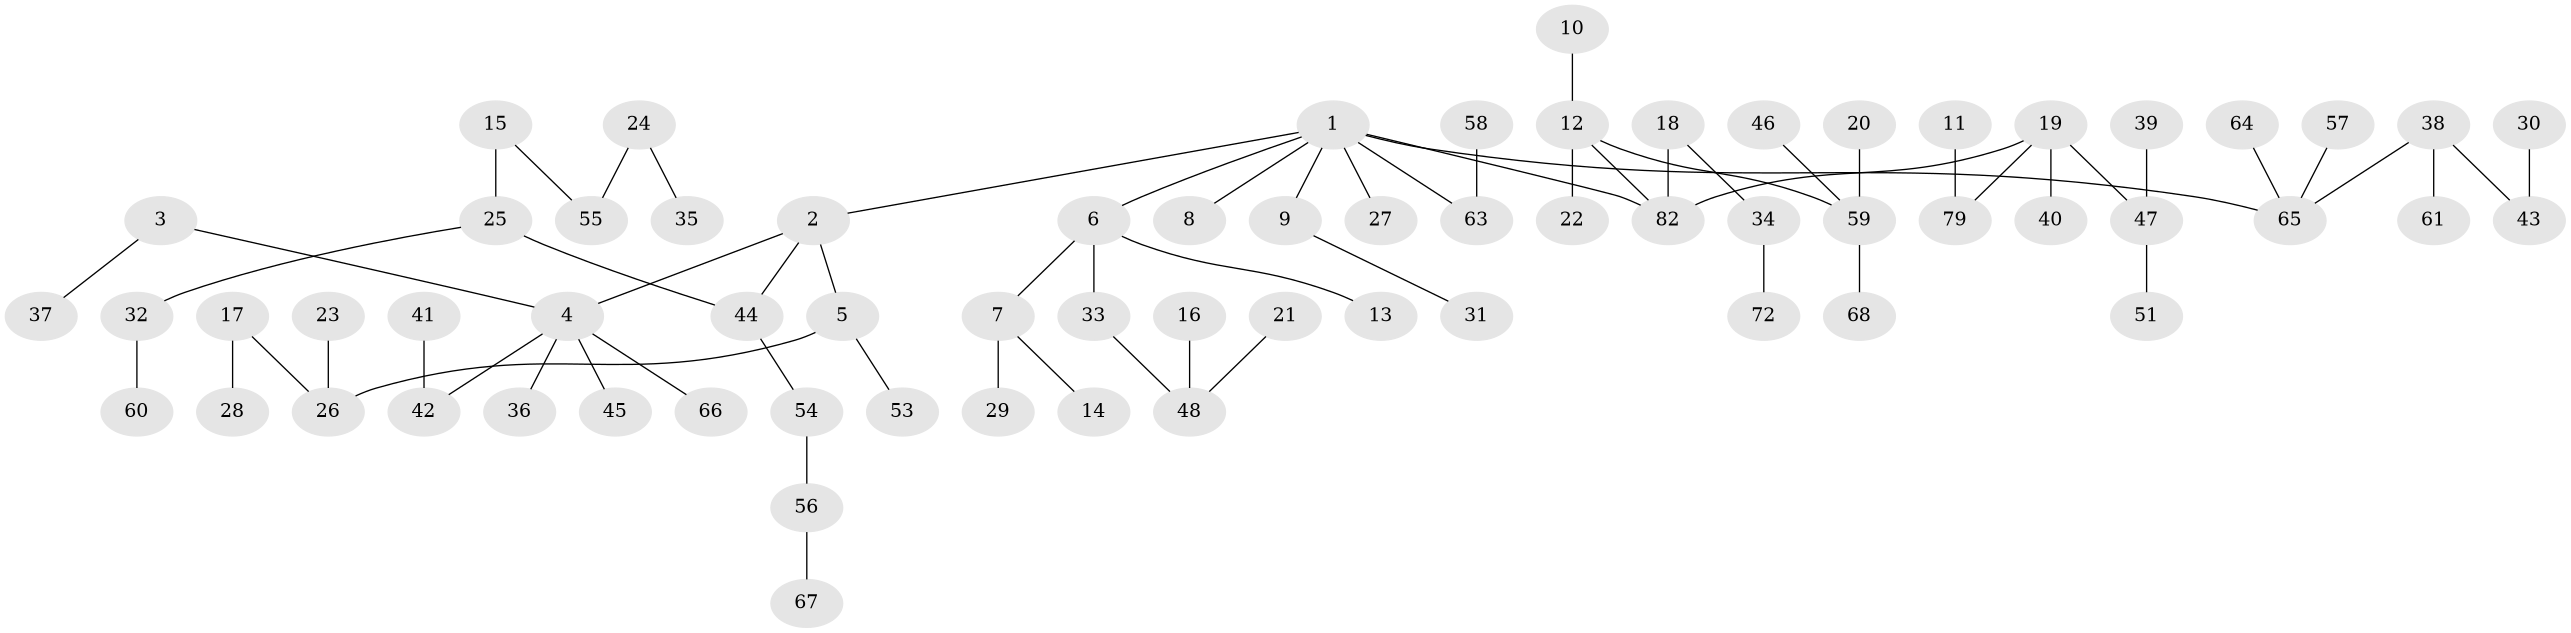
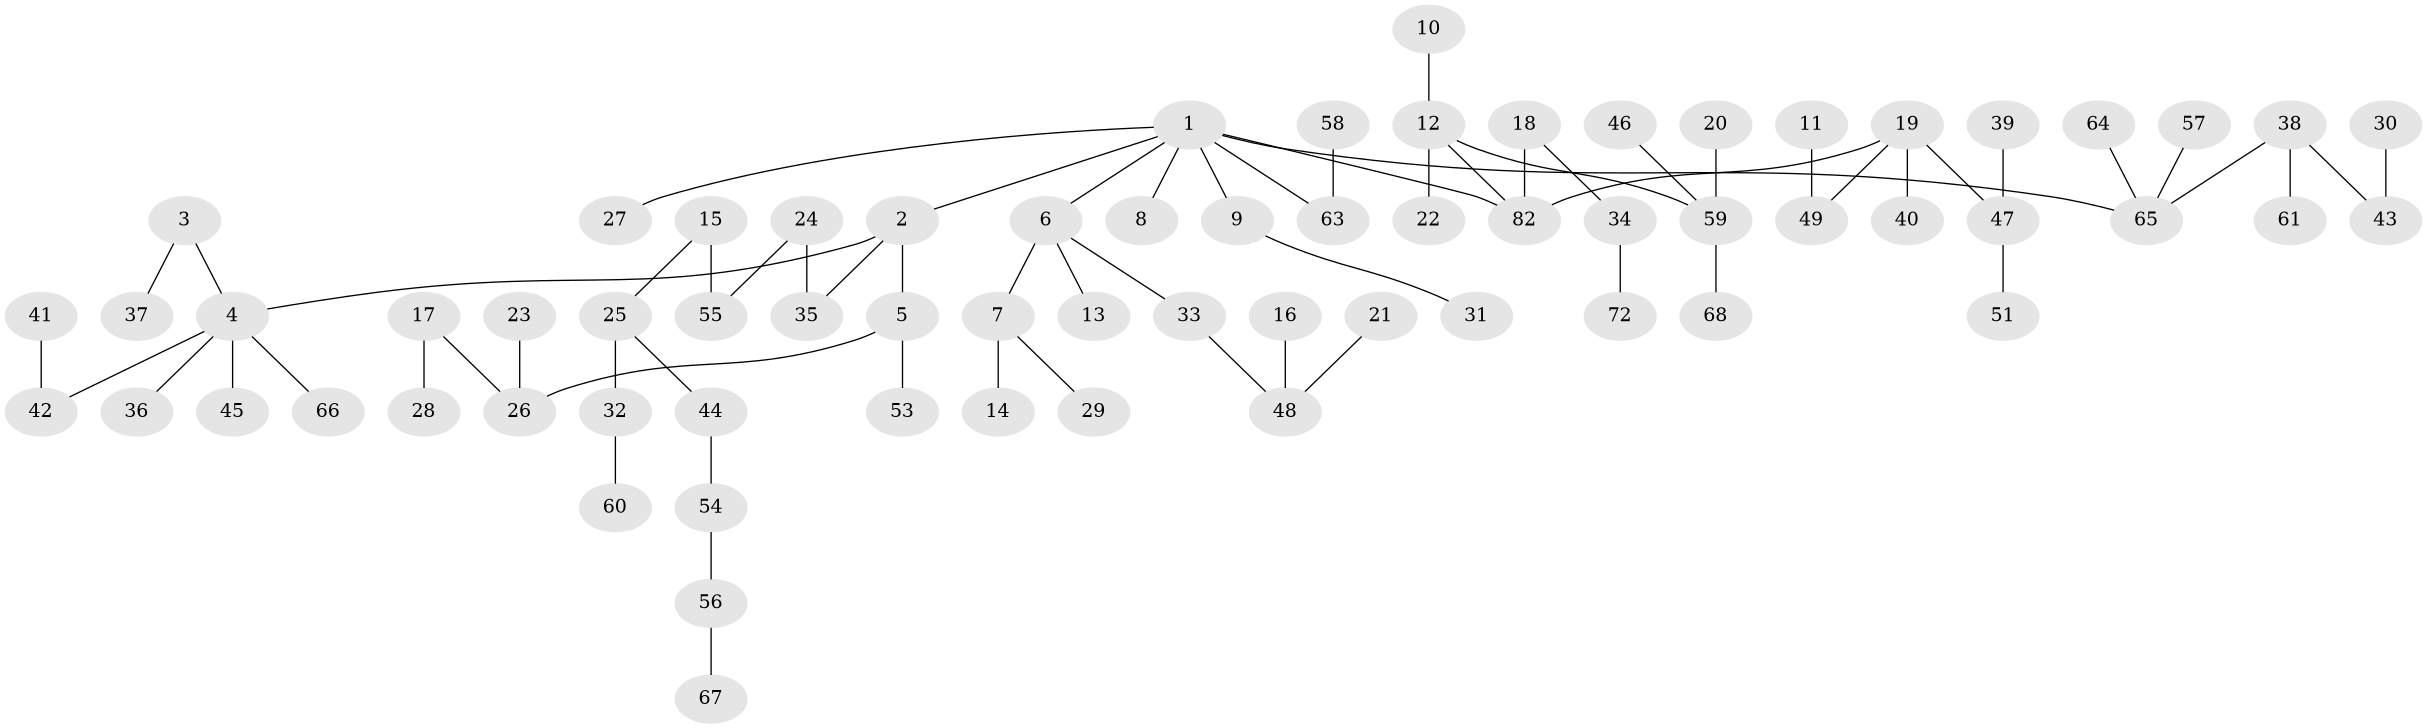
node "79": label "79" -> "49"
edge "2" -- "44": now "2" -- "35"
